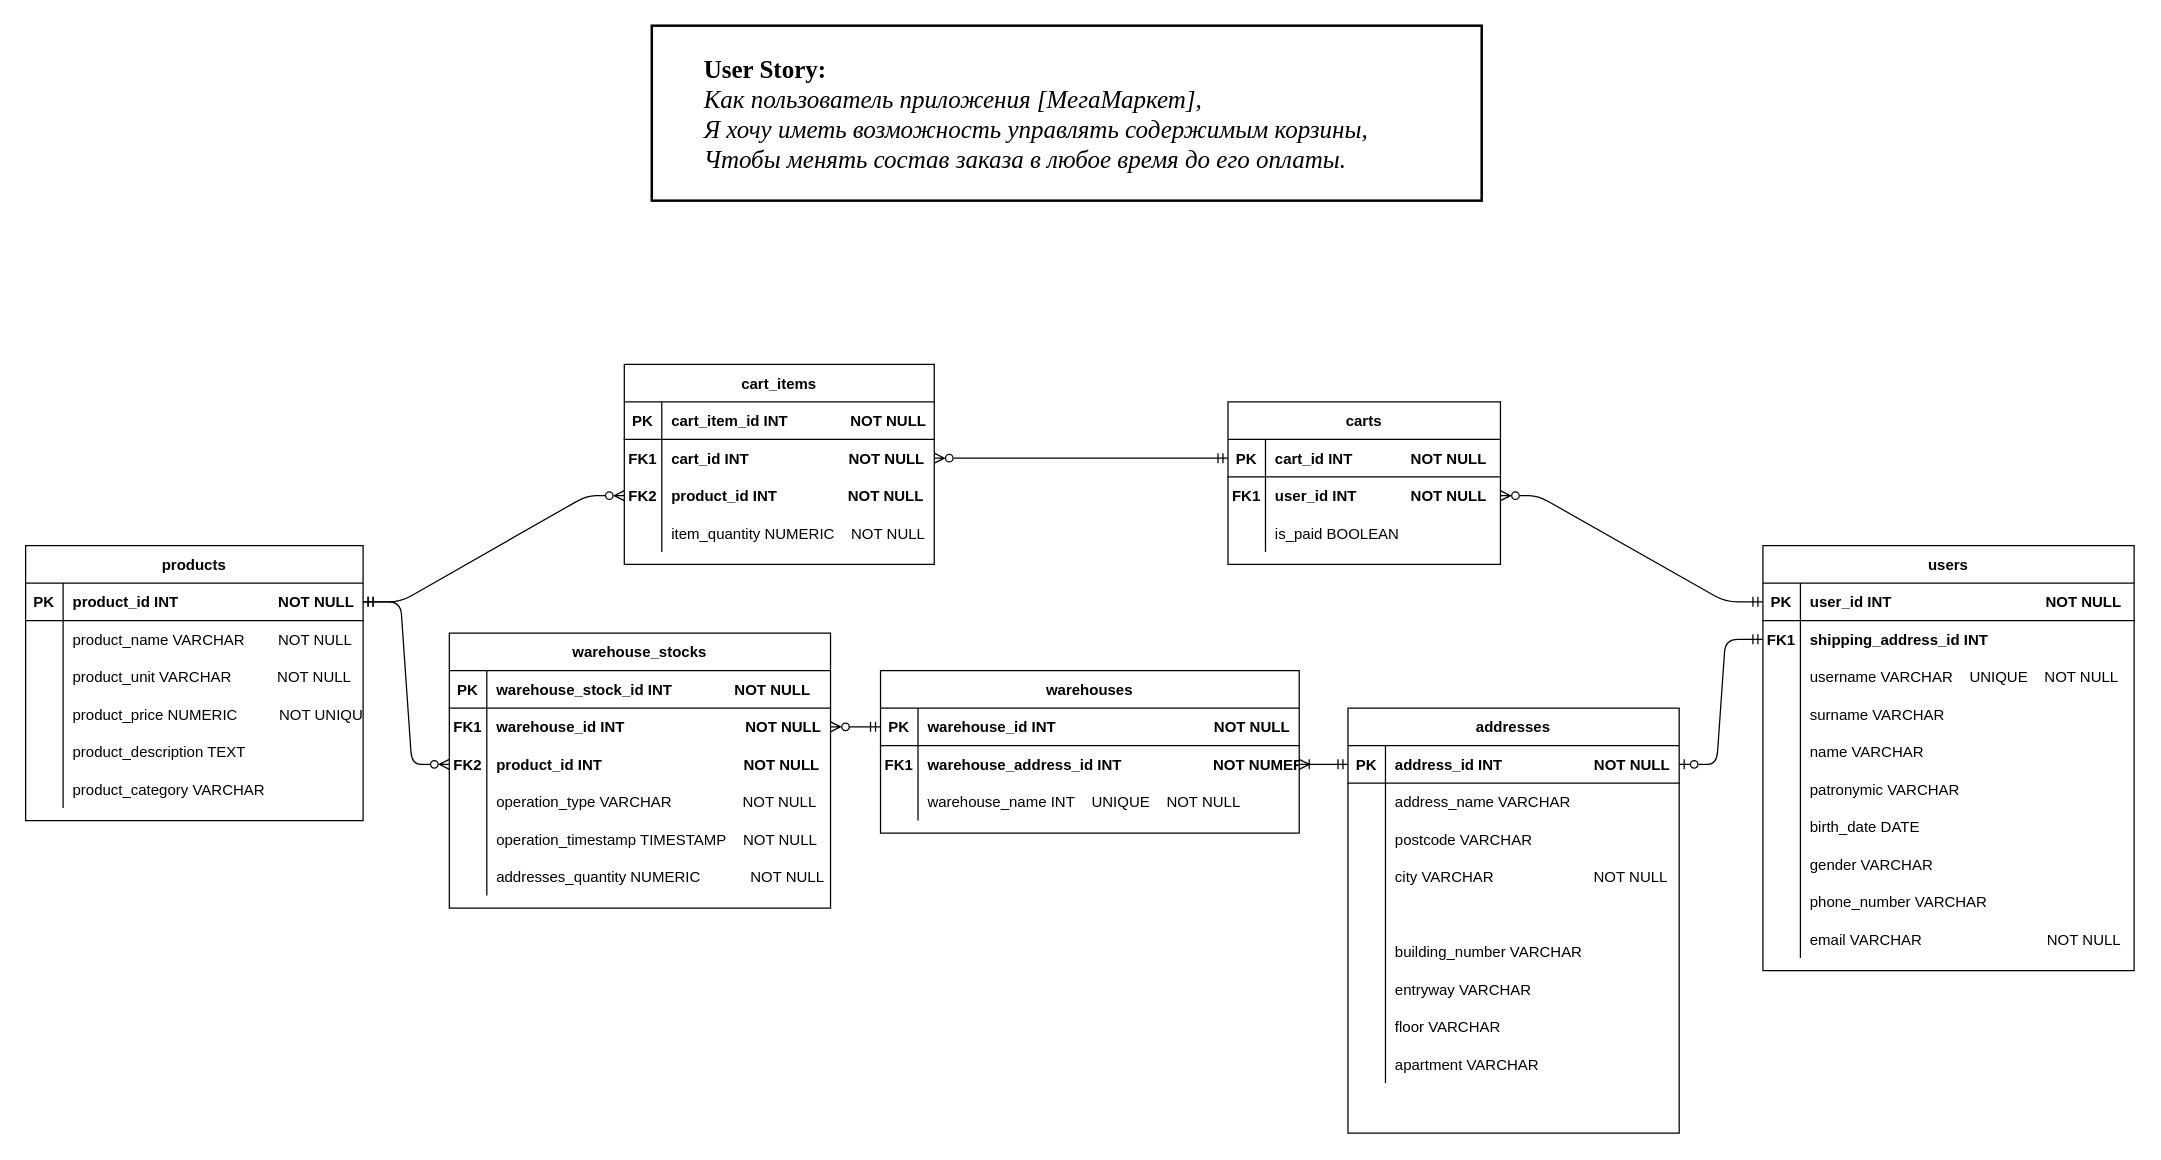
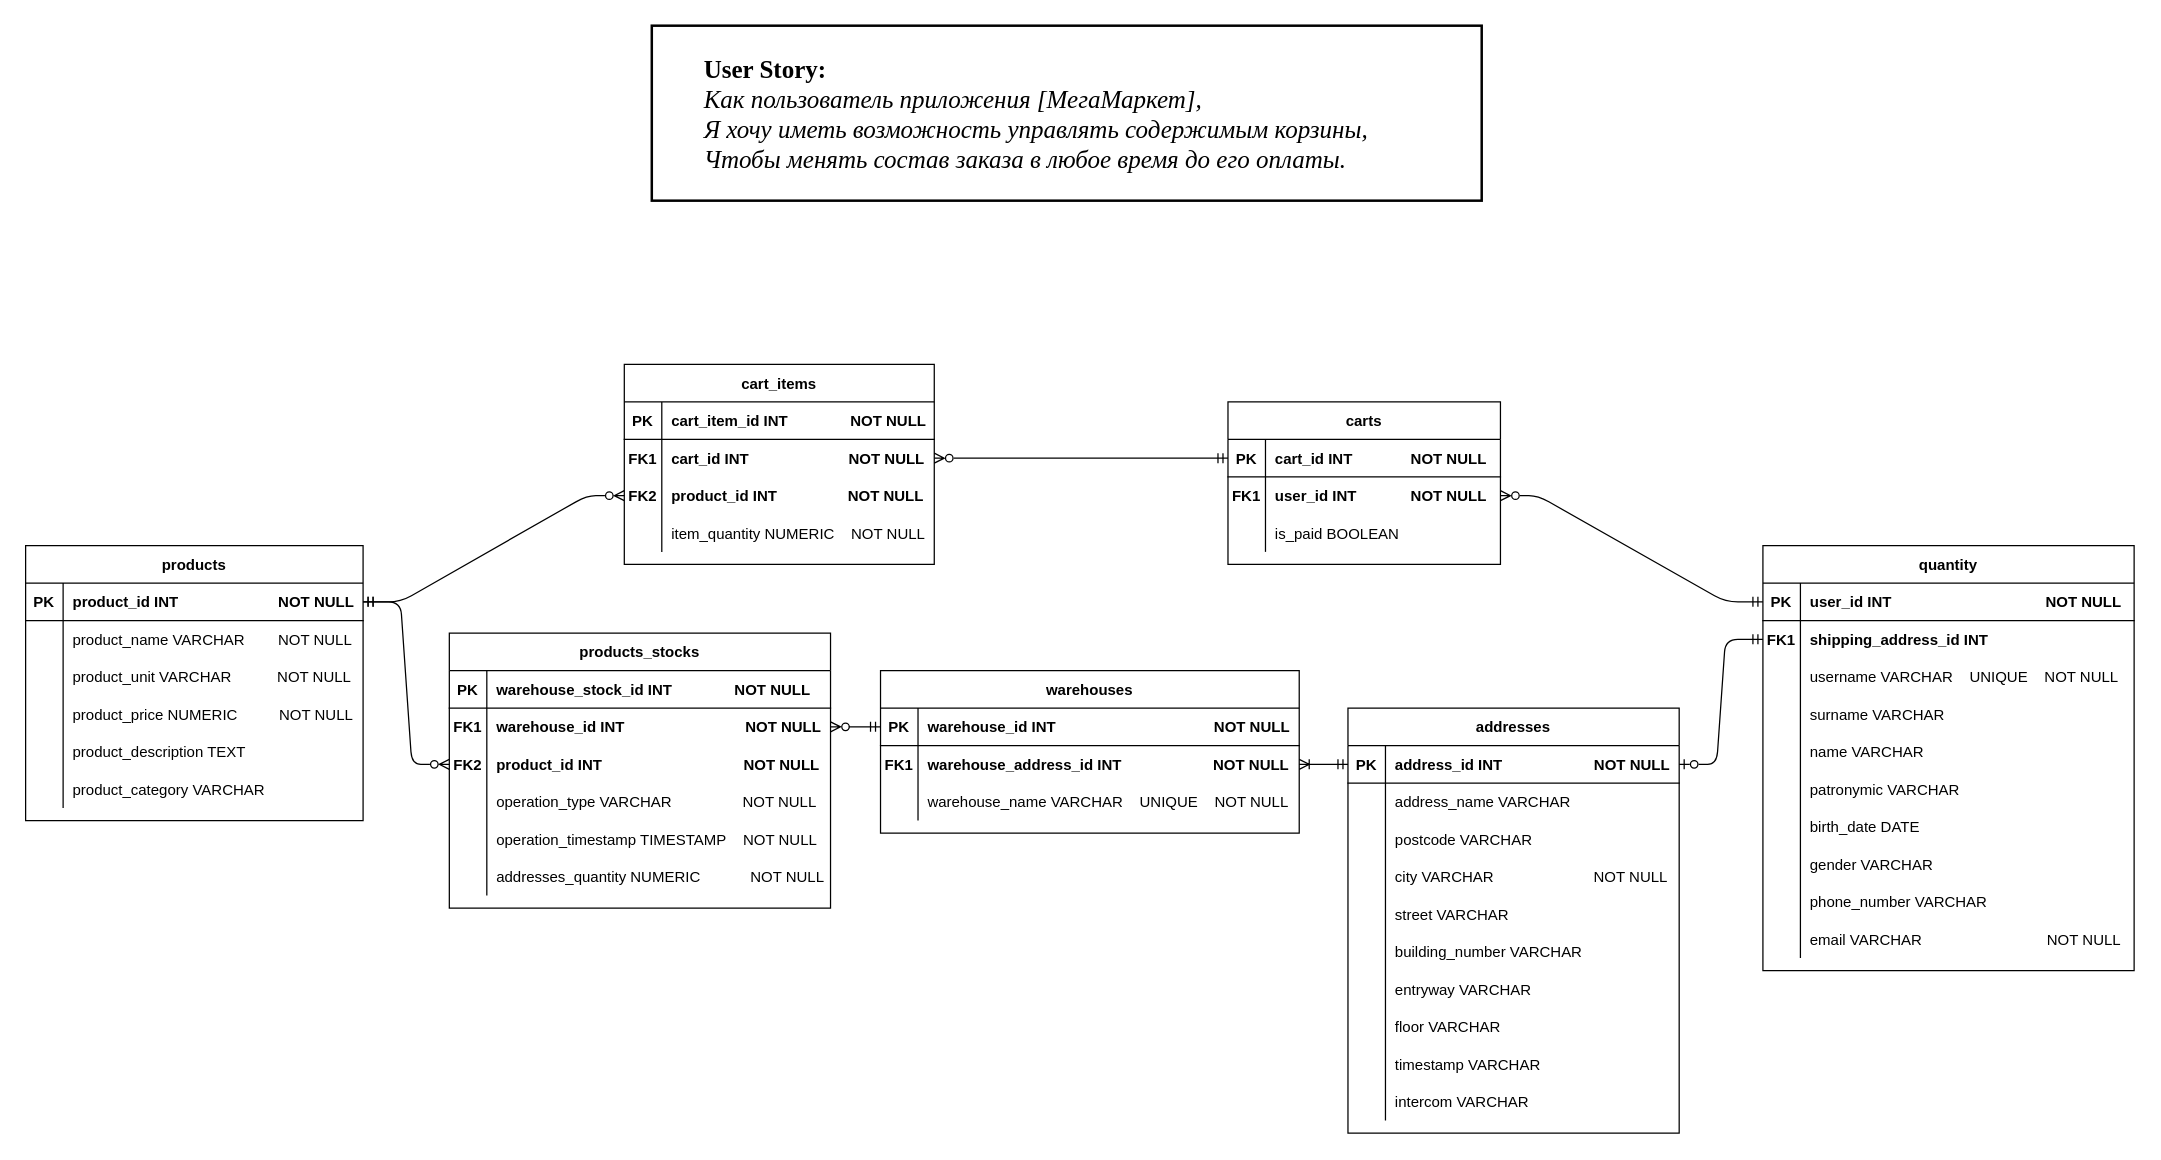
node "users": label "users" -> "quantity"
node "warehouse_stocks": label "warehouse_stocks" -> "products_stocks"
node "product_price NUMERIC NOT UNIQUE": label "product_price NUMERIC NOT UNIQUE" -> "product_price NUMERIC NOT NULL"
node "warehouse_address_id INT NOT NUMERIC": label "warehouse_address_id INT NOT NUMERIC" -> "warehouse_address_id INT NOT NULL"
node "warehouse_name INT UNIQUE NOT NULL": label "warehouse_name INT UNIQUE NOT NULL" -> "warehouse_name VARCHAR UNIQUE NOT NULL"
node "street VARCHAR": added
node "apartment VARCHAR": label "apartment VARCHAR" -> "timestamp VARCHAR"
node "intercom VARCHAR": added
